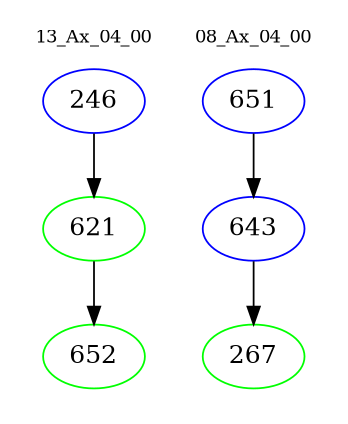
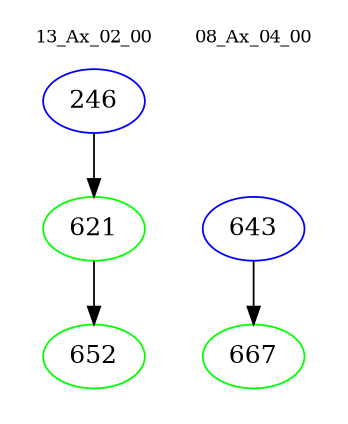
cluster "13_Ax_04_00": label "13_Ax_04_00" -> "13_Ax_02_00"
node "651": removed
node "267": label "267" -> "667"
